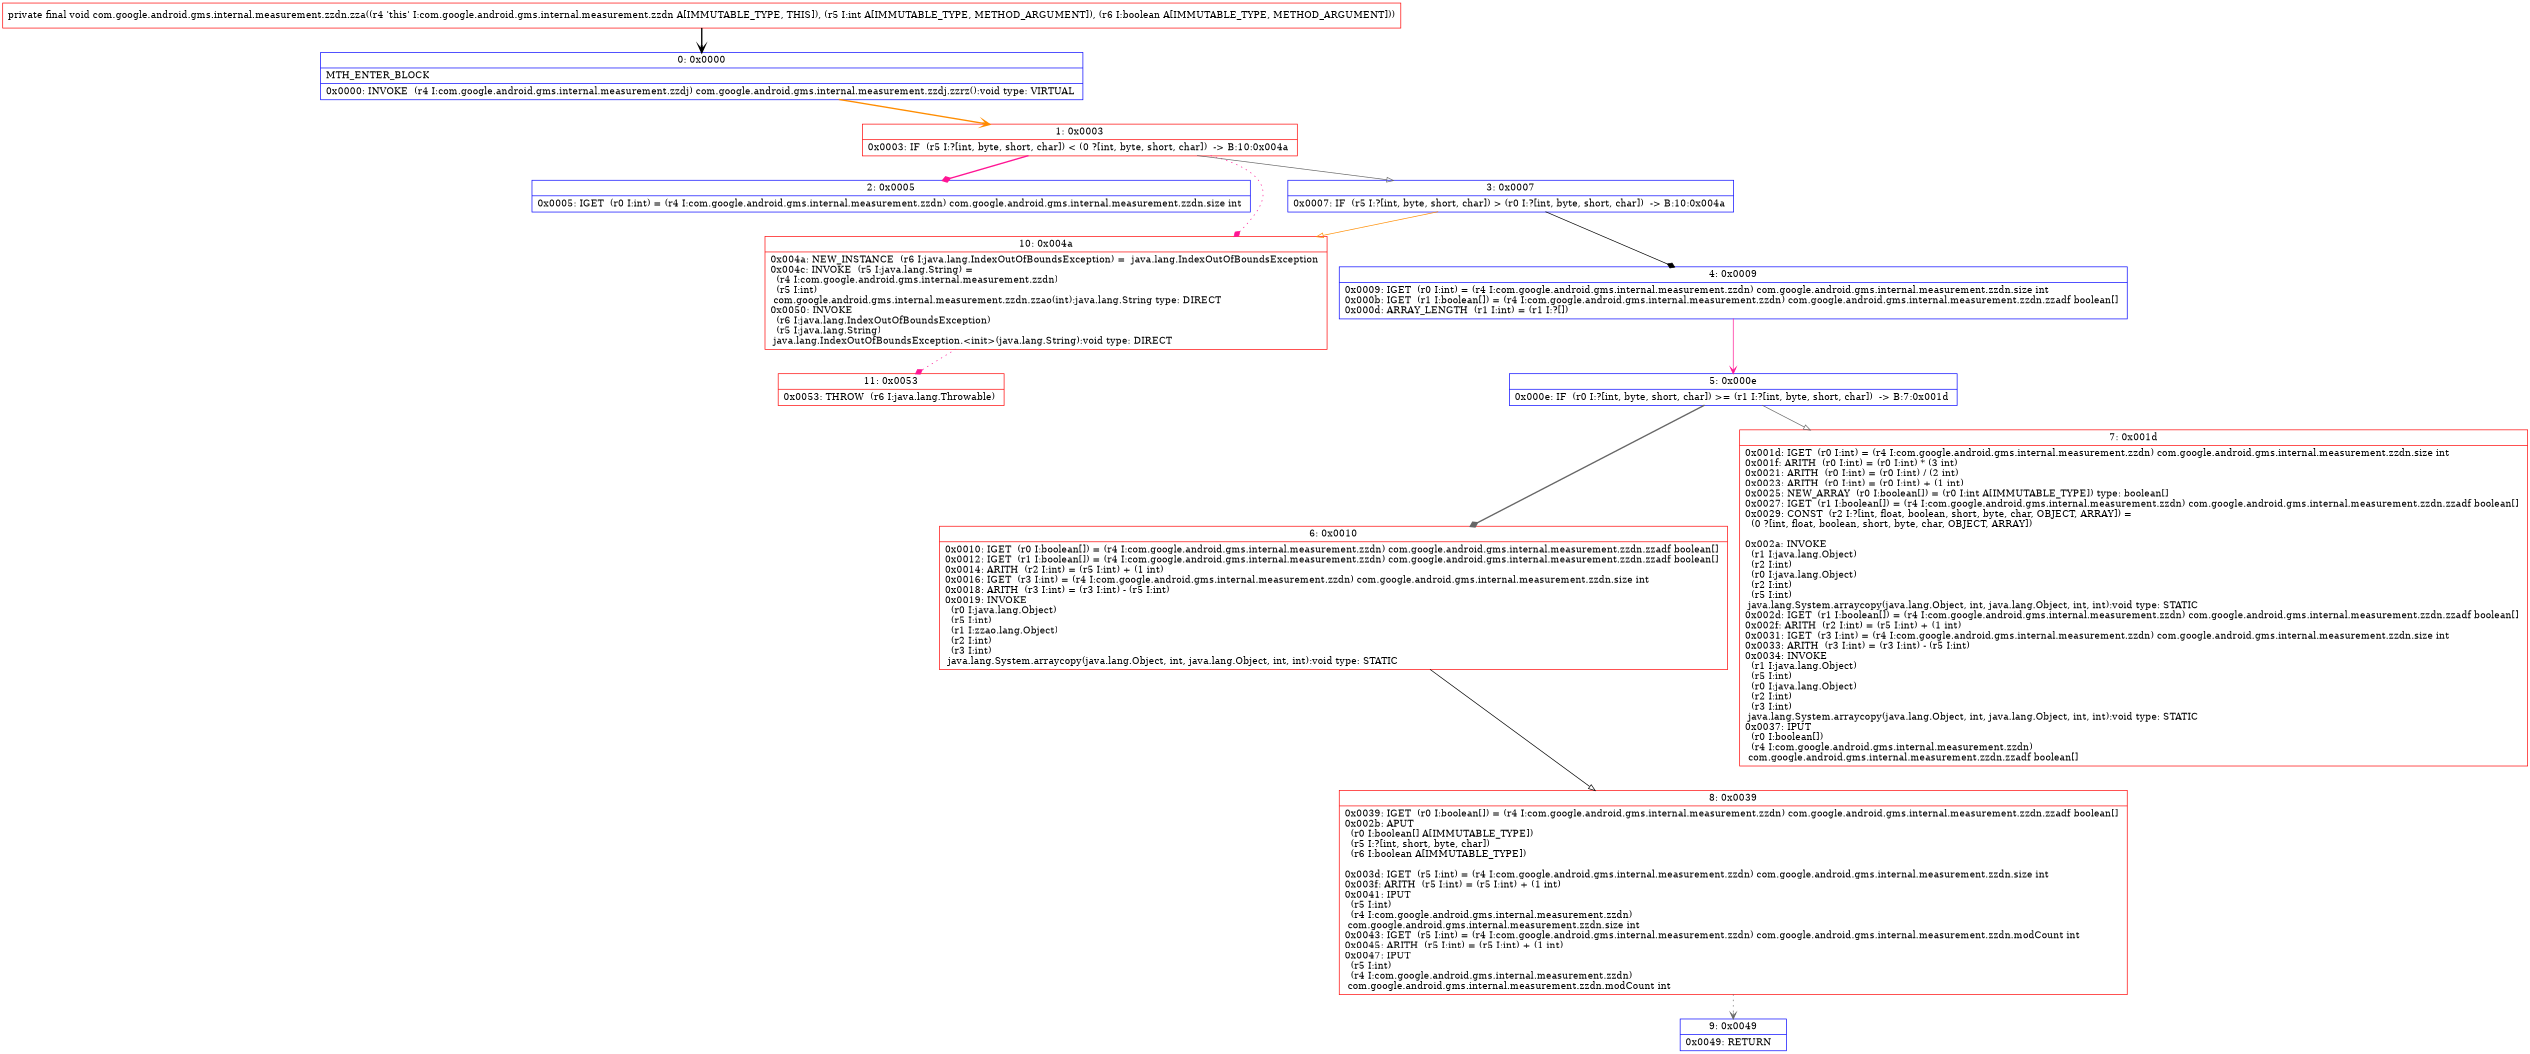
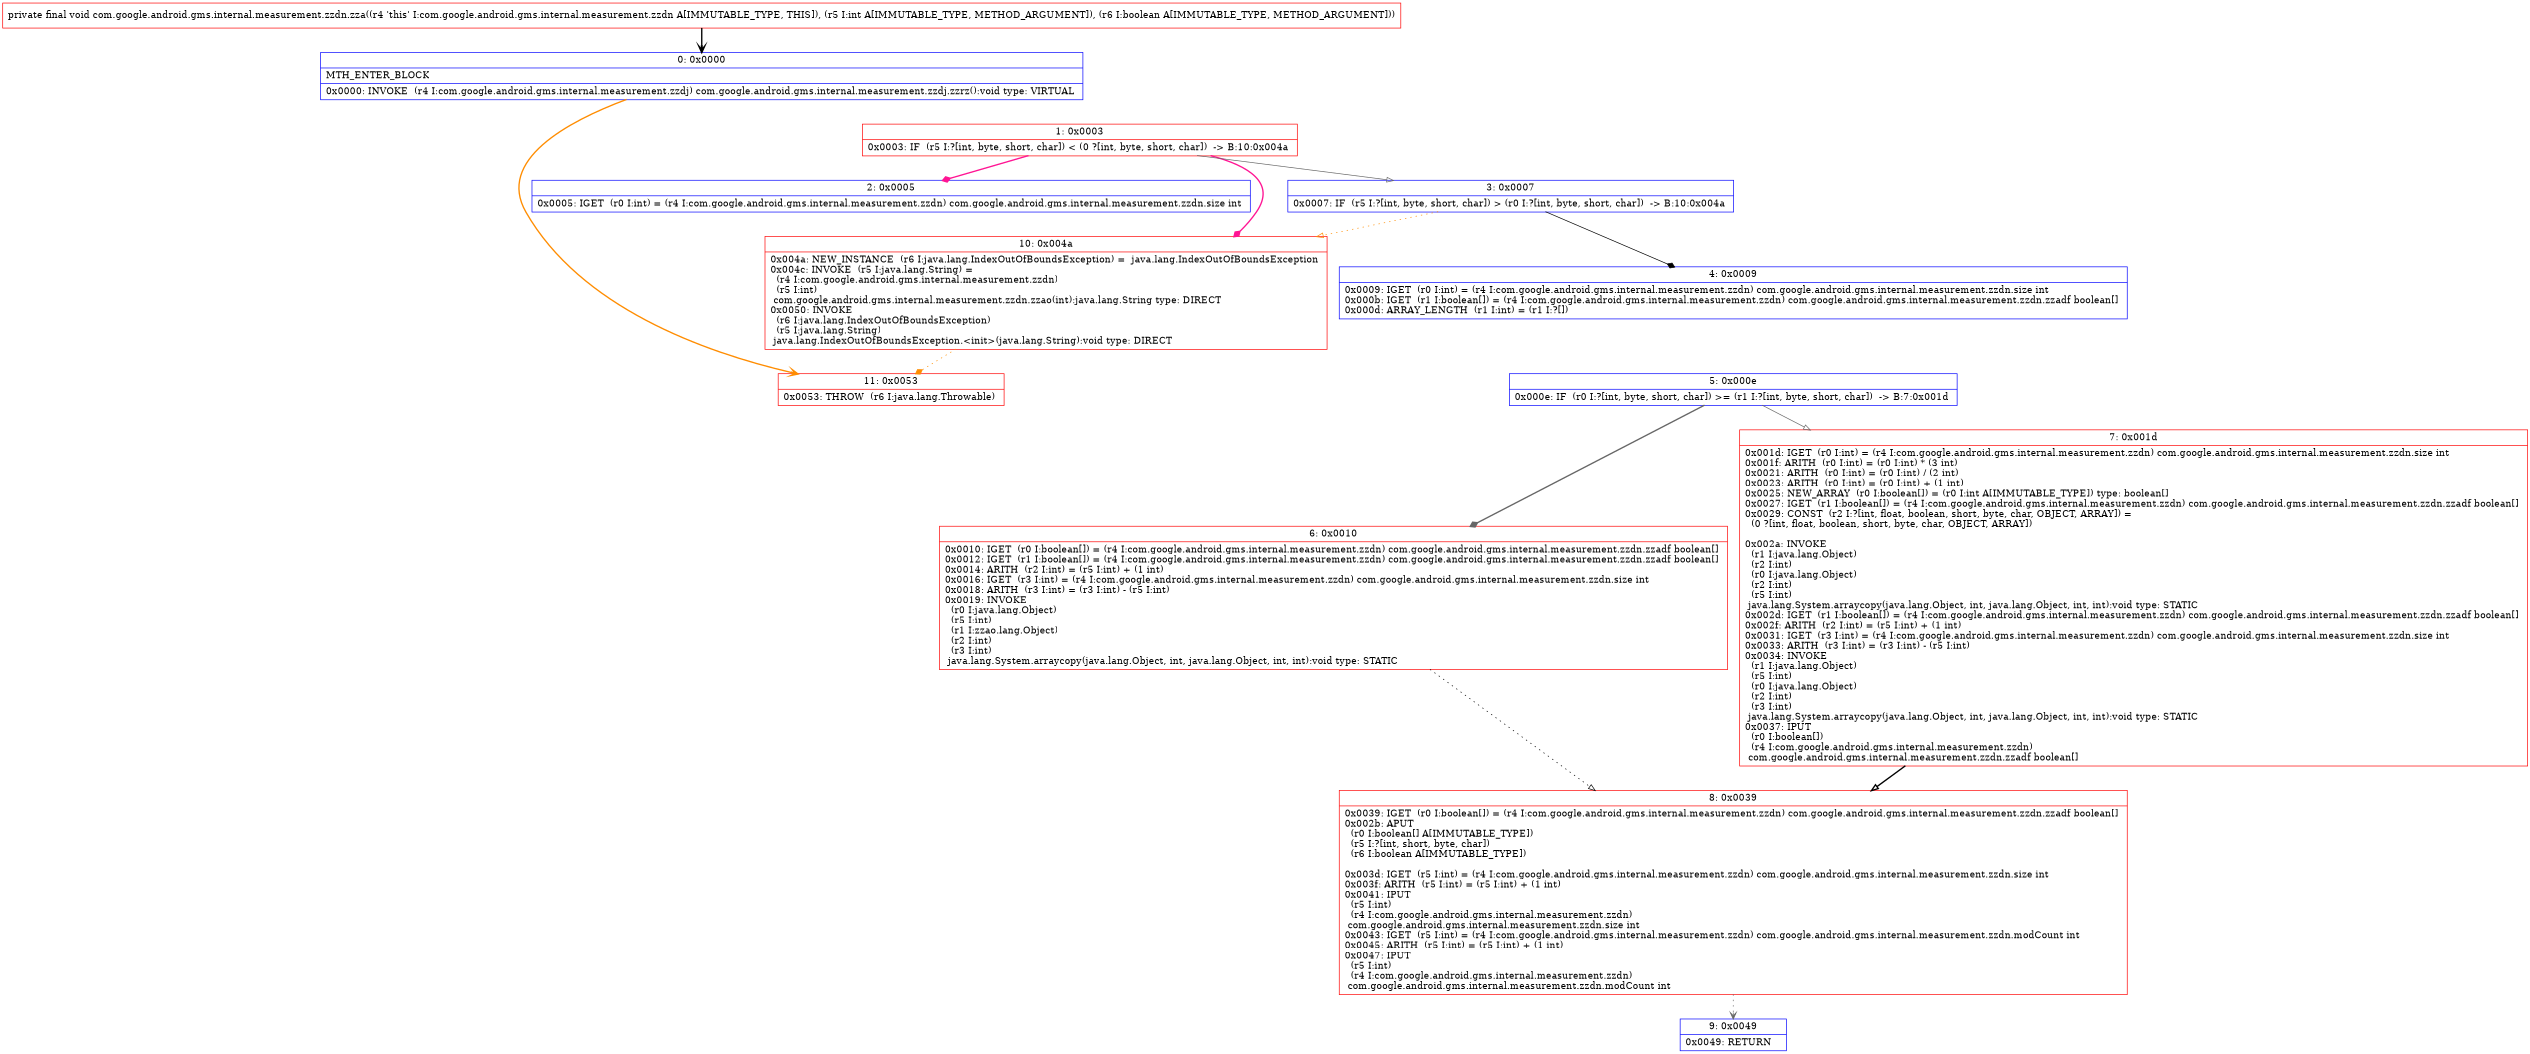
edge "0: 0x0000" -> "1: 0x0003": now "0: 0x0000" -> "11: 0x0053"
edge "1: 0x0003" -> "10: 0x004a": style dotted -> bold
edge "3: 0x0007" -> "10: 0x004a": style solid -> dotted
edge "4: 0x0009" -> "5: 0x000e": removed
edge "10: 0x004a" -> "11: 0x0053": color deeppink -> darkorange
edge "6: 0x0010" -> "8: 0x0039": style solid -> dotted
edge "7: 0x001d" -> "8: 0x0039": added
